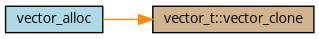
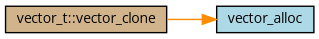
edge "vector_alloc" -> "vector_t::vector_clone": reversed
